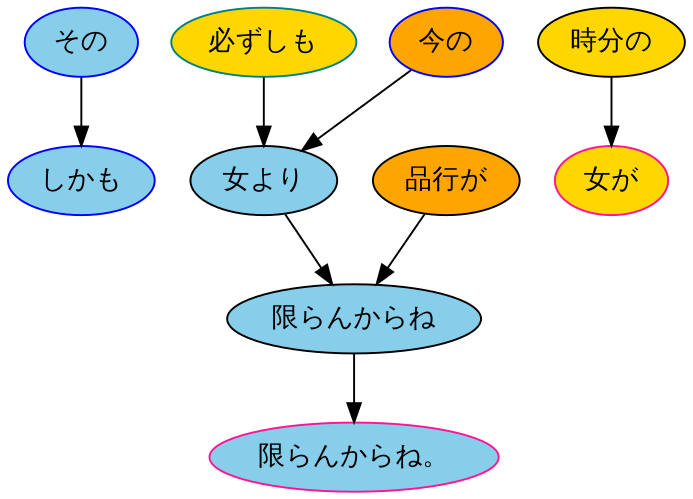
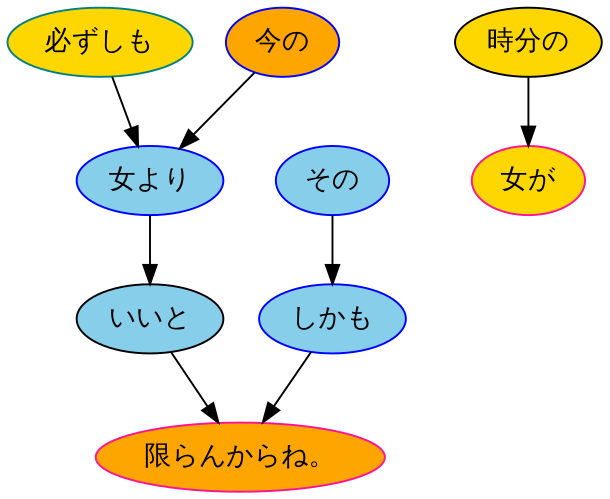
node "女より": color black -> blue
node "品行が": removed
node "限らんからね": label "限らんからね" -> "いいと"
edge "しかも" -> "限らんからね。": added
node "限らんからね。": fillcolor skyblue -> orange
